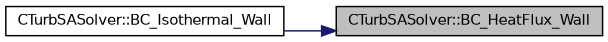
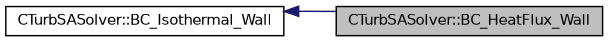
edge "CTurbSASolver::BC_Isothermal_Wall" -> "CTurbSASolver::BC_HeatFlux_Wall": reversed
